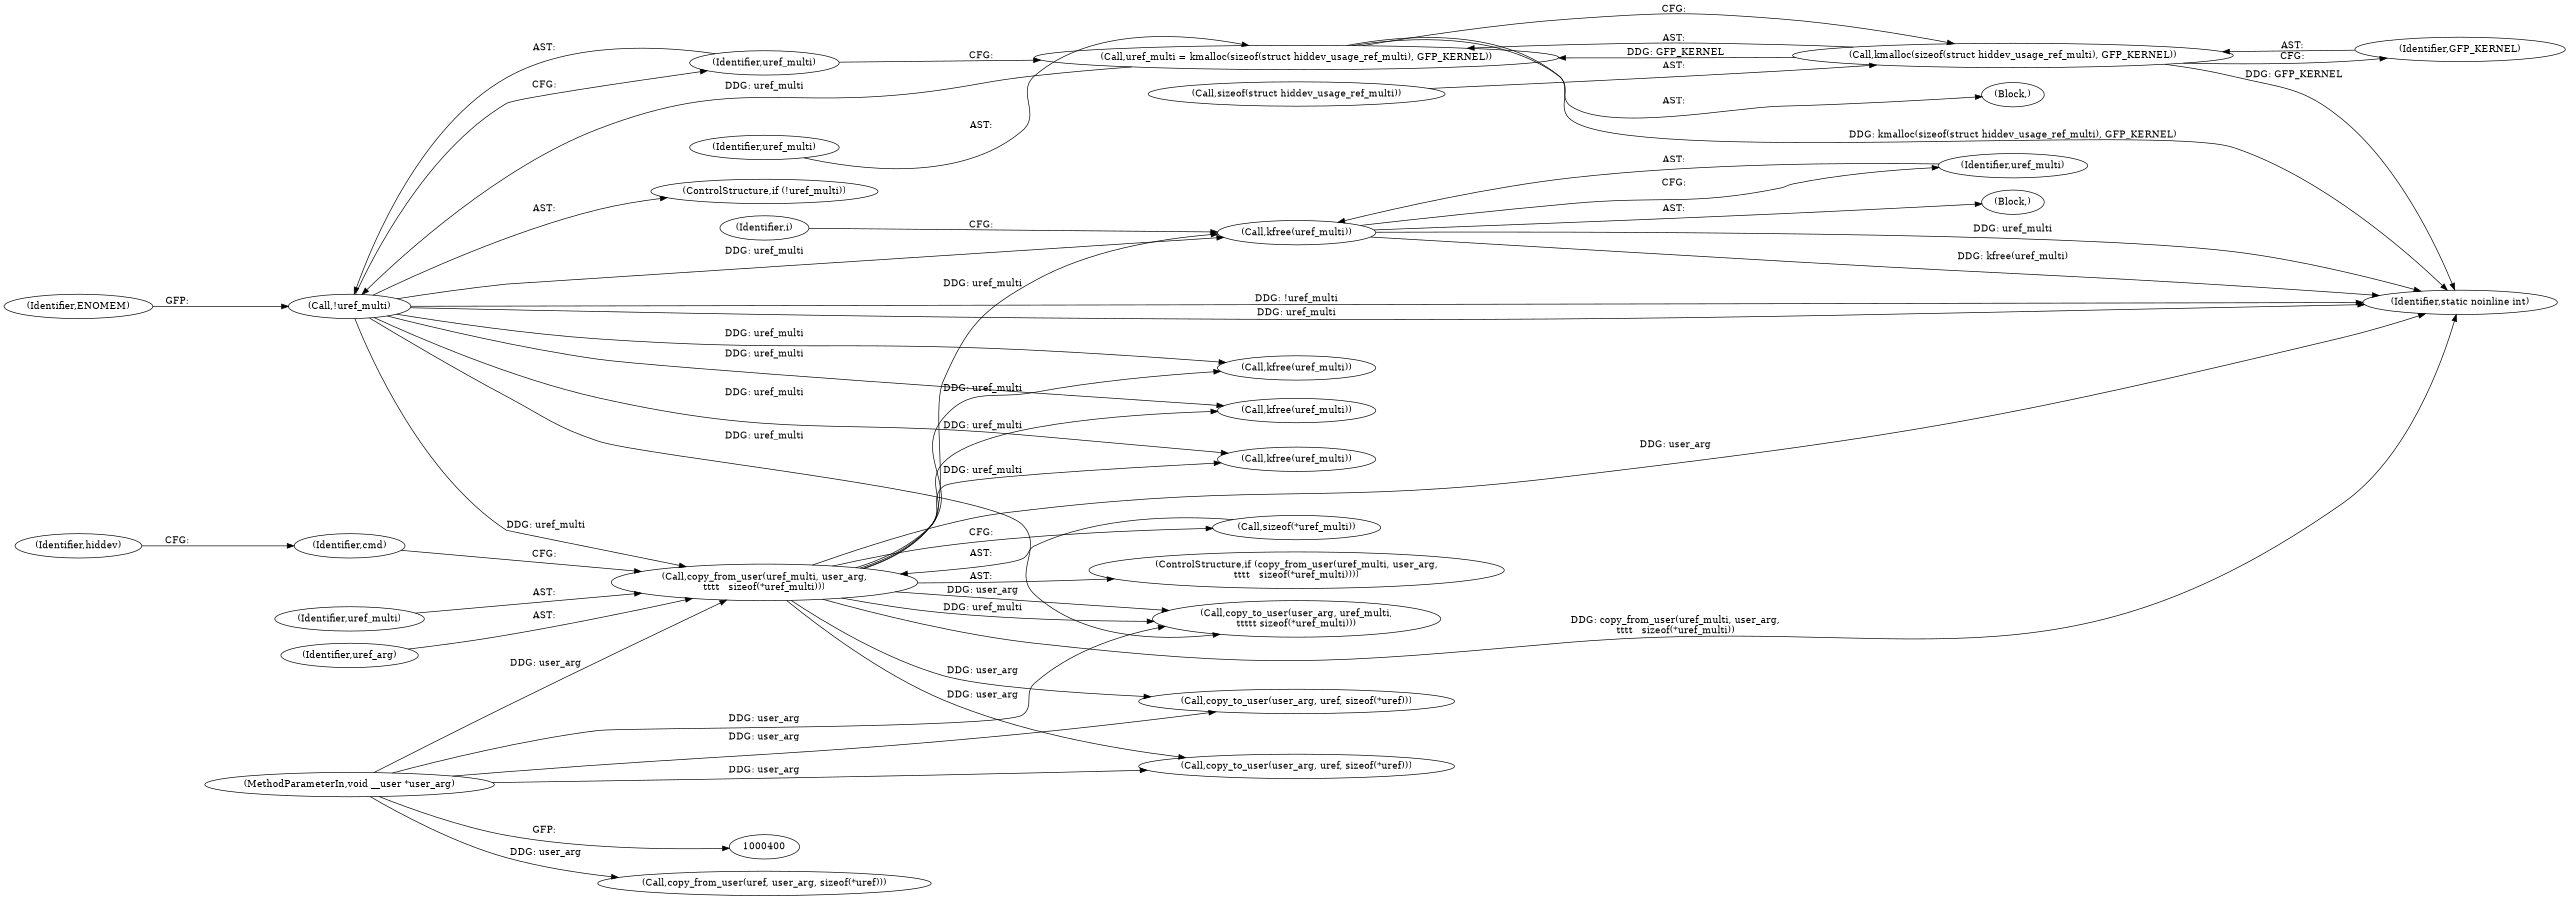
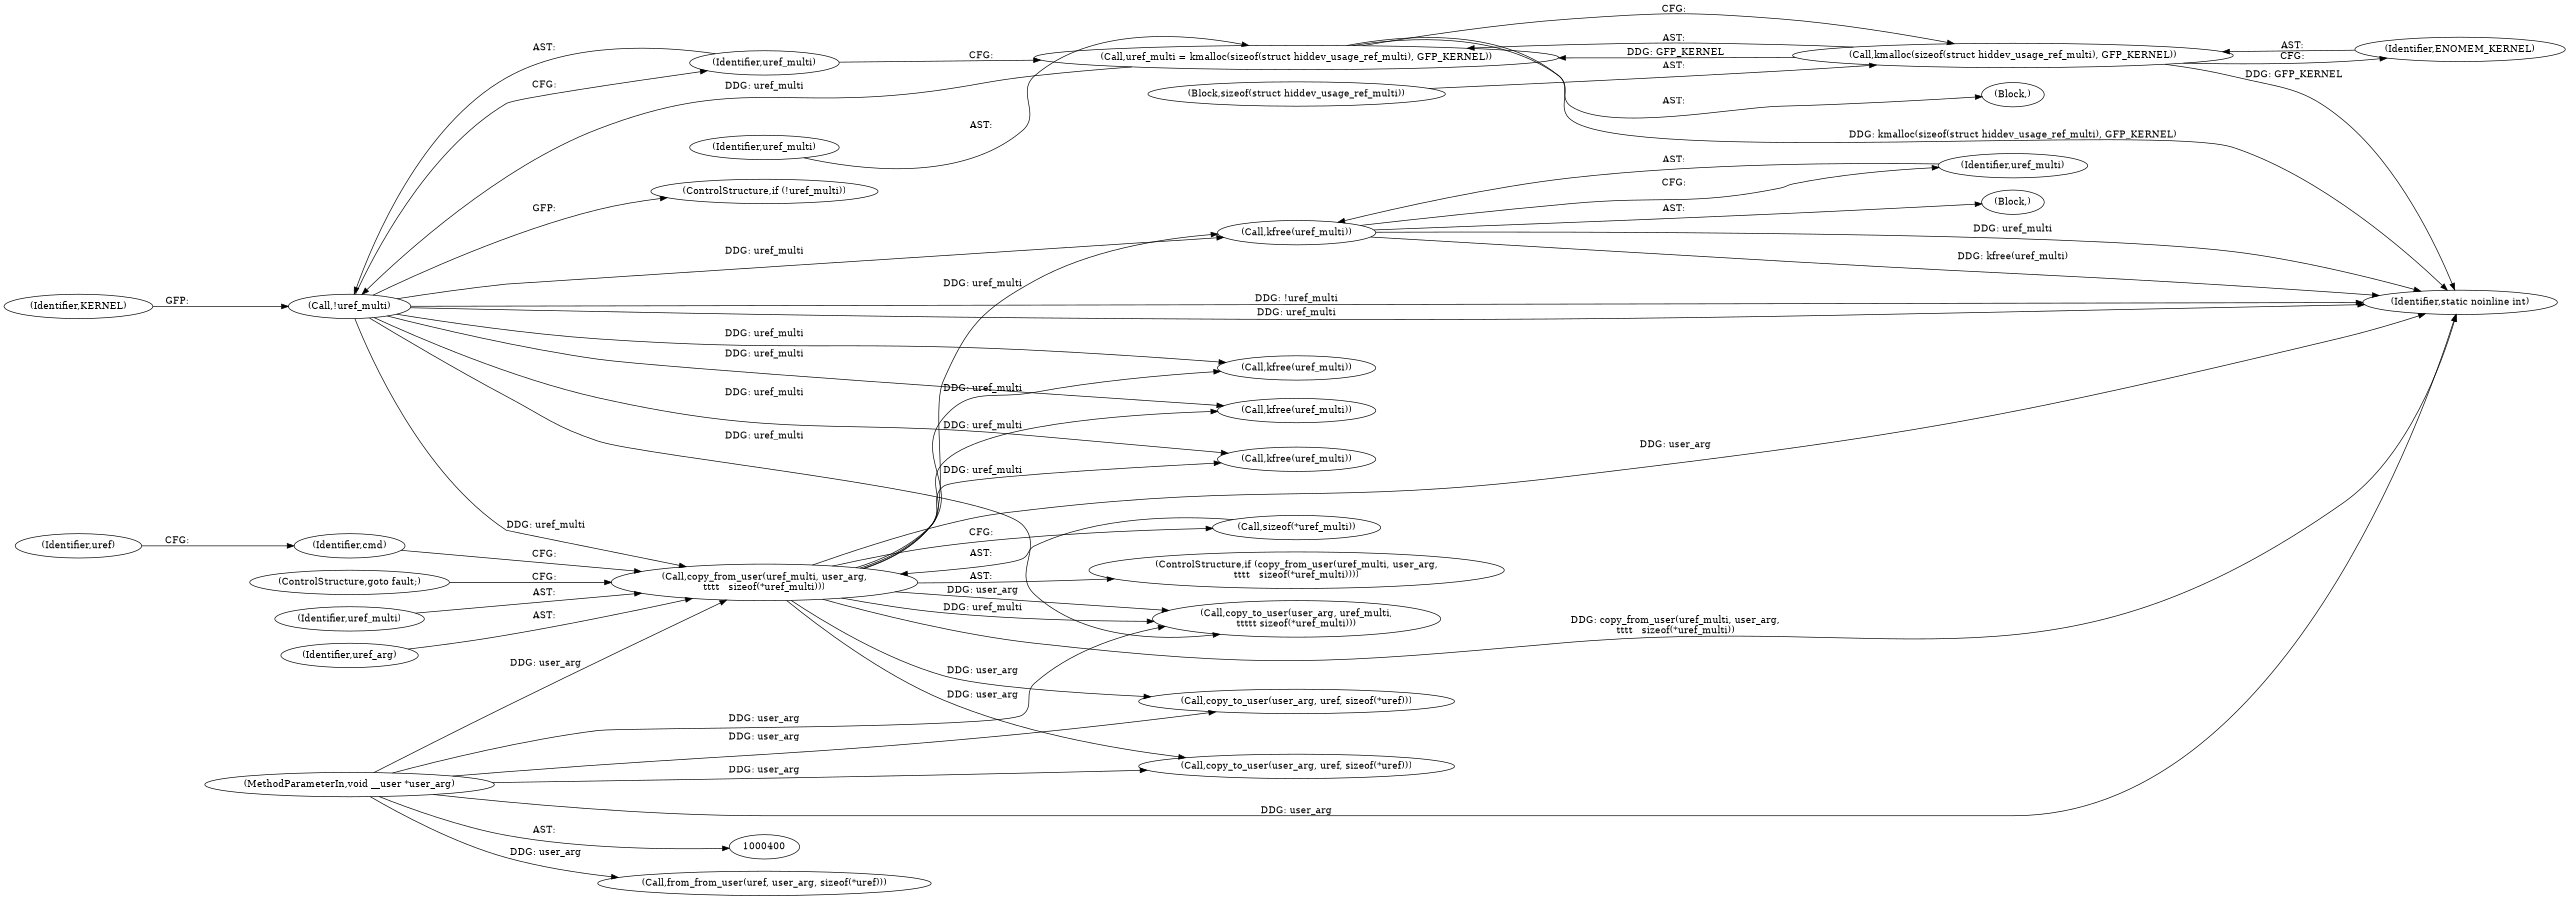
node "(Identifier,GFP_KERNEL)": label "(Identifier,GFP_KERNEL)" -> "(Identifier,ENOMEM_KERNEL)"
node "(Call,sizeof(struct hiddev_usage_ref_multi))": label "(Call,sizeof(struct hiddev_usage_ref_multi))" -> "(Block,sizeof(struct hiddev_usage_ref_multi))"
edge "(Call,!uref_multi)" -> "(ControlStructure,if (!uref_multi))": label "AST: " -> "GFP: "
node "(Identifier,i)": removed
node "(Identifier,ENOMEM)": label "(Identifier,ENOMEM)" -> "(Identifier,KERNEL)"
node "(Identifier,hiddev)": label "(Identifier,hiddev)" -> "(Identifier,uref)"
node "(ControlStructure,goto fault;)": added
edge "(MethodParameterIn,void __user *user_arg)" -> "(Identifier,static noinline int)": added, label "DDG: user_arg"
edge "(MethodParameterIn,void __user *user_arg)" -> "1000400": label "GFP: " -> "AST: "
node "(Call,copy_from_user(uref, user_arg, sizeof(*uref)))": label "(Call,copy_from_user(uref, user_arg, sizeof(*uref)))" -> "(Call,from_from_user(uref, user_arg, sizeof(*uref)))"
